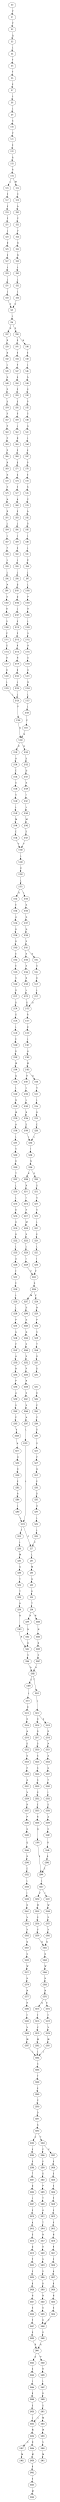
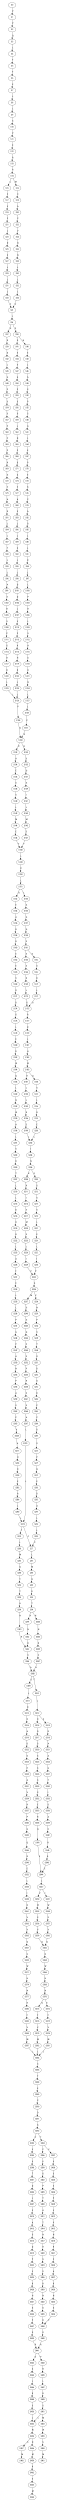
edge "S254" -> "S257": added, label "G"
